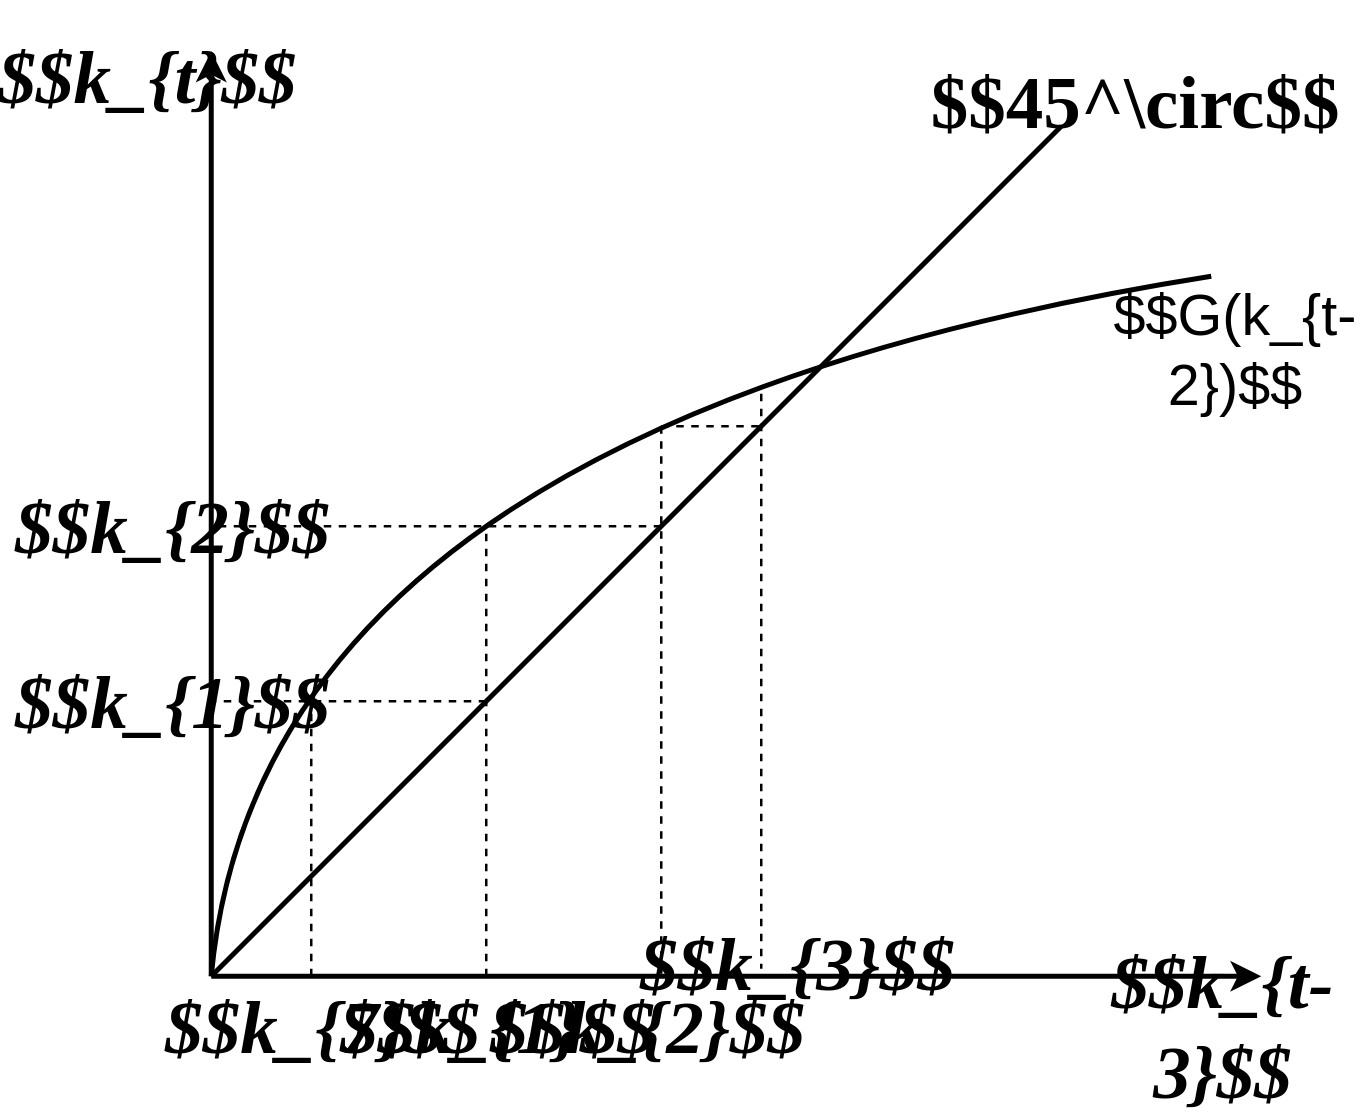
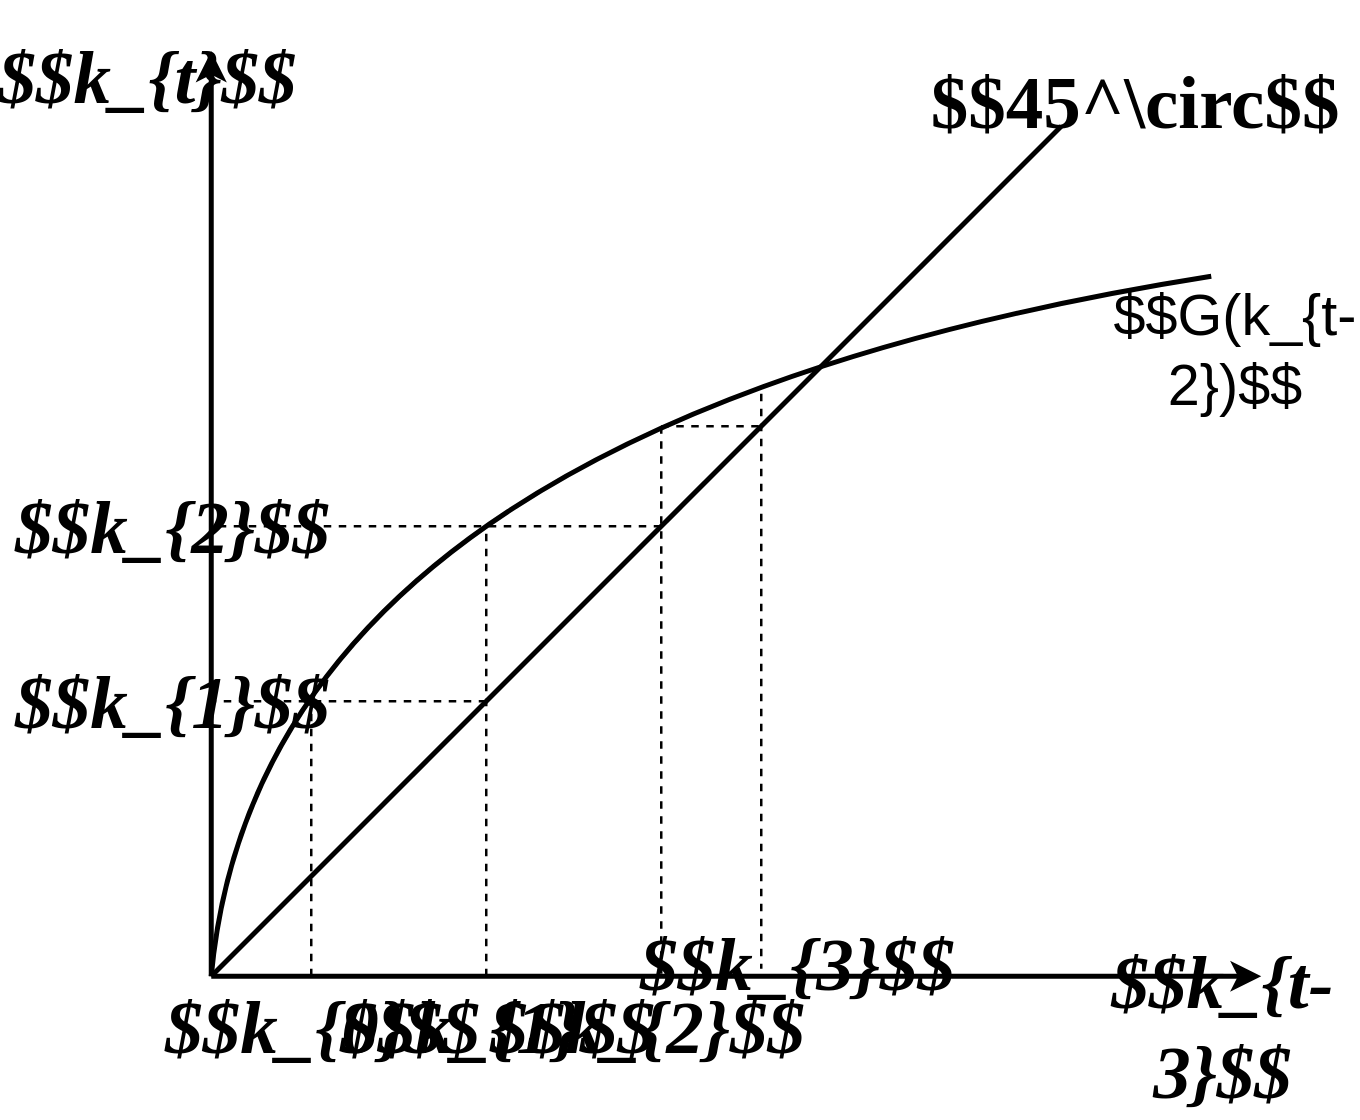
node "$$k_{7}$$": label "$$k_{7}$$" -> "$$k_{0}$$"
